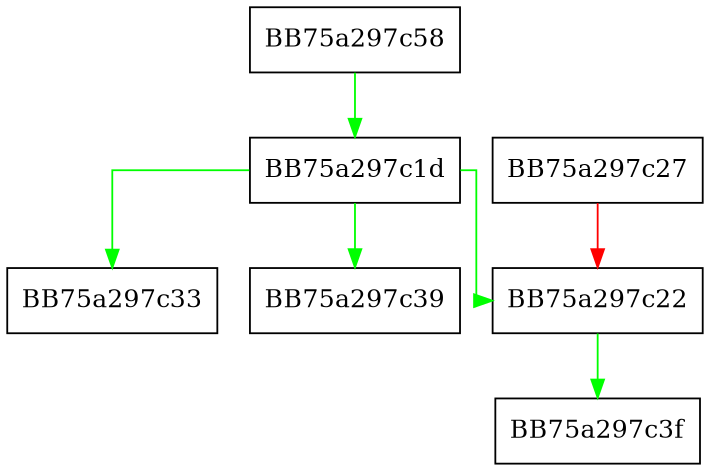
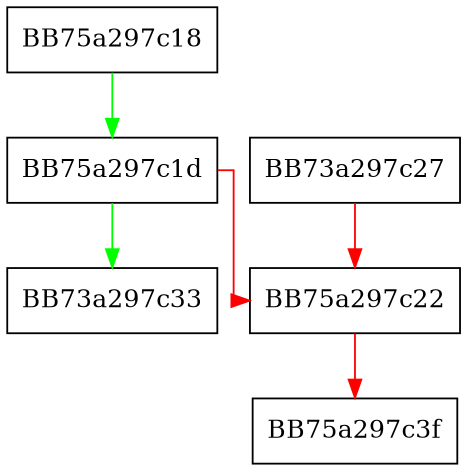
node "BB75a297c58": label "BB75a297c58" -> "BB75a297c18"
node "BB75a297c27": label "BB75a297c27" -> "BB73a297c27"
edge "BB75a297c1d" -> "BB75a297c22": color green -> red
node "BB75a297c33": label "BB75a297c33" -> "BB73a297c33"
node "BB75a297c39": removed
edge "BB75a297c22" -> "BB75a297c3f": color green -> red
